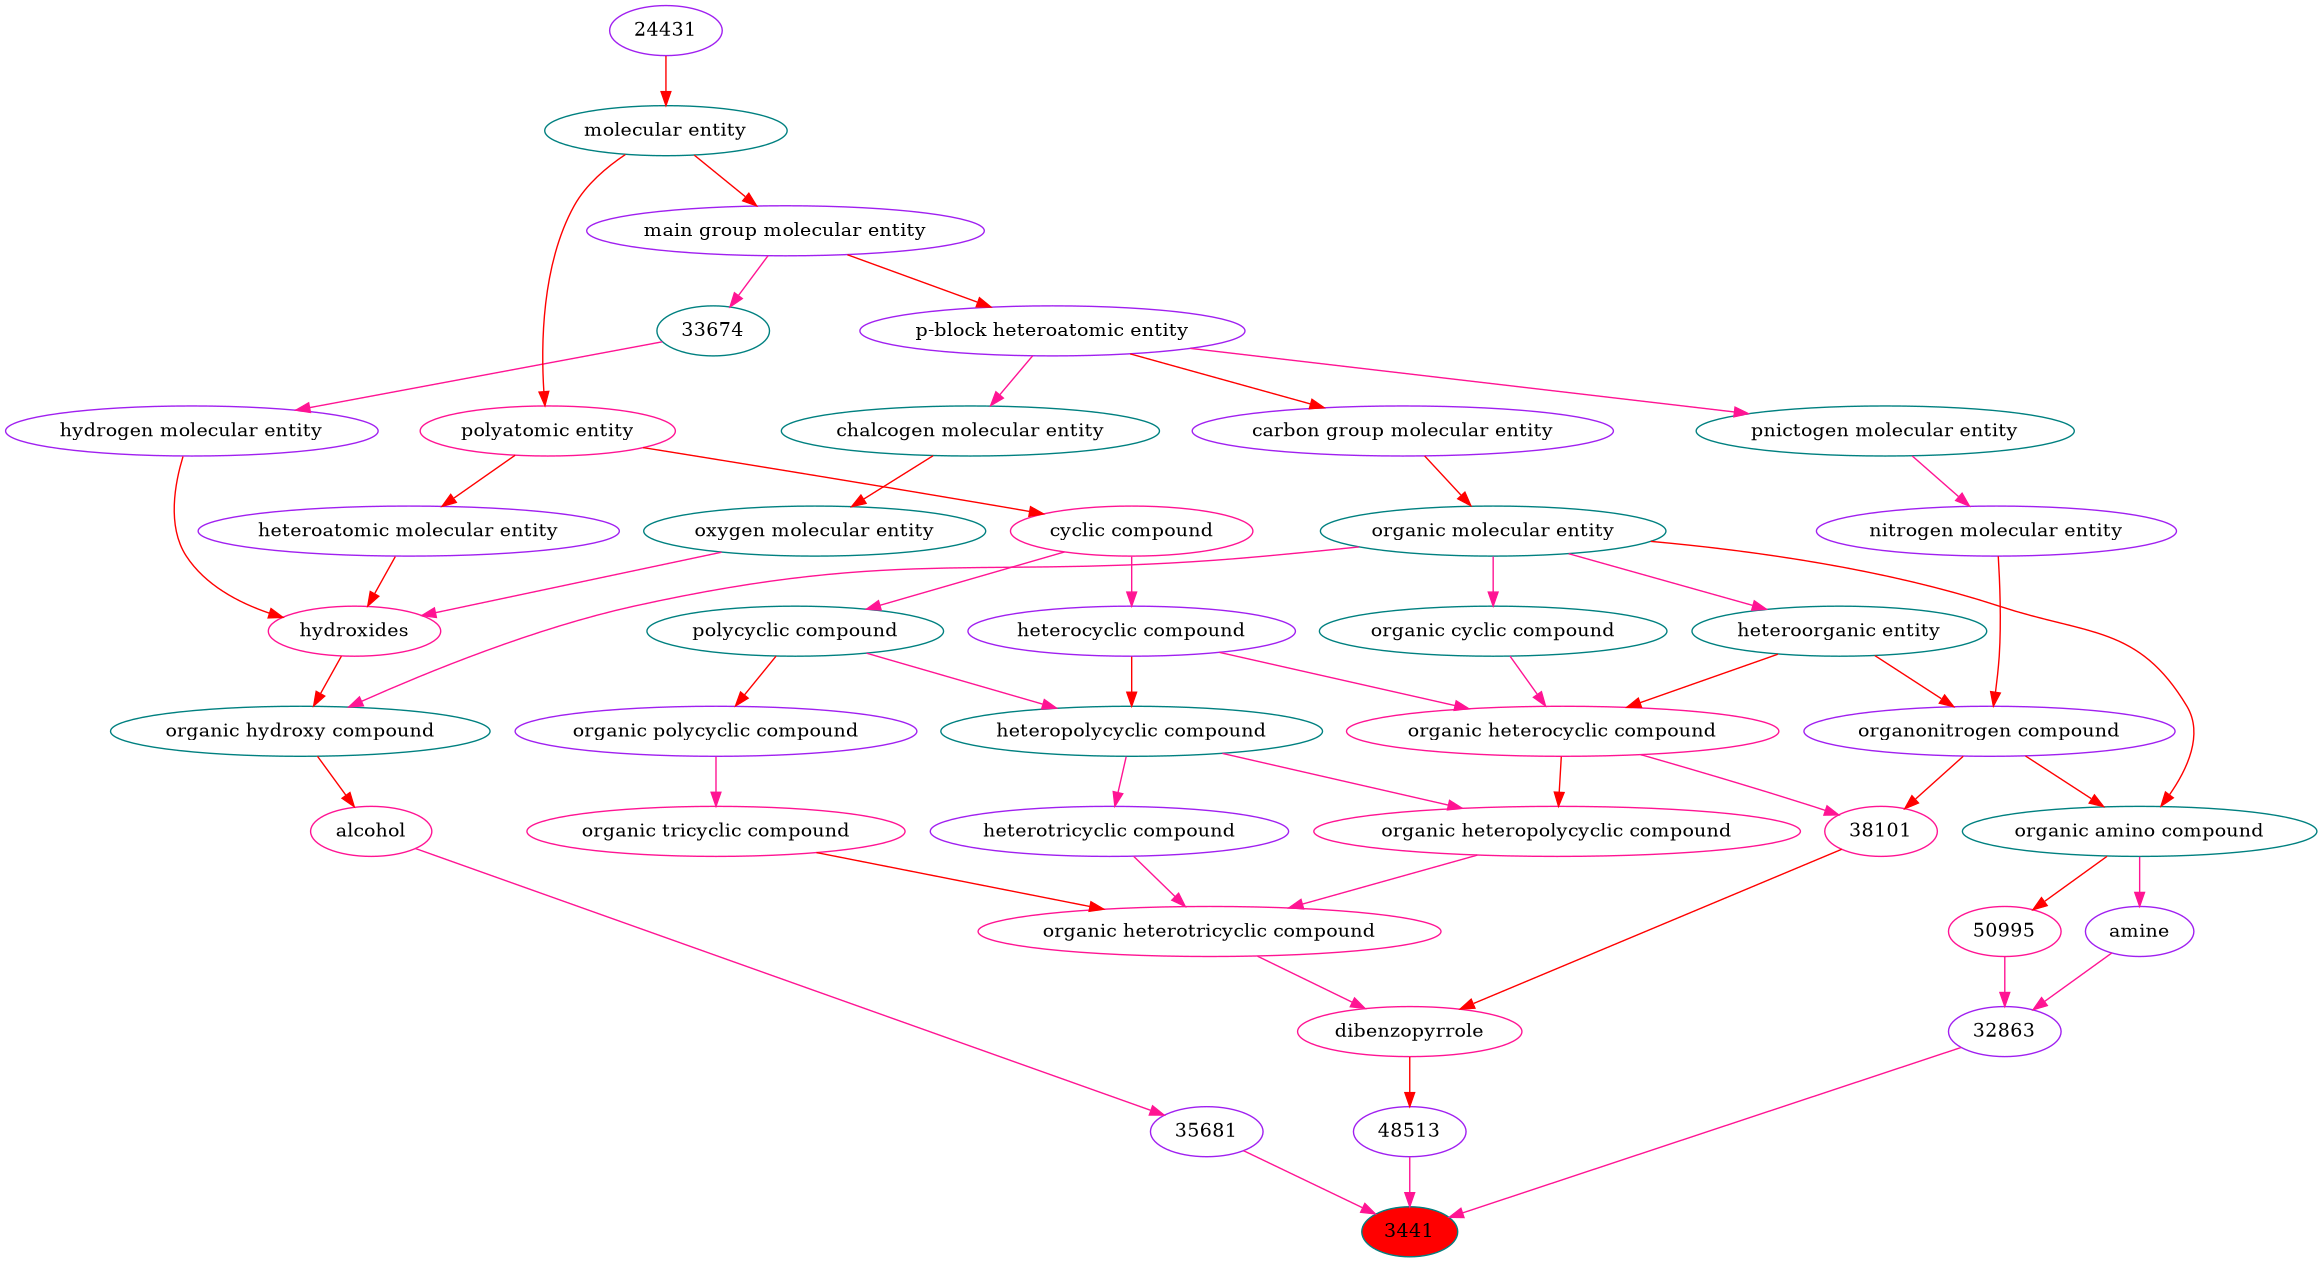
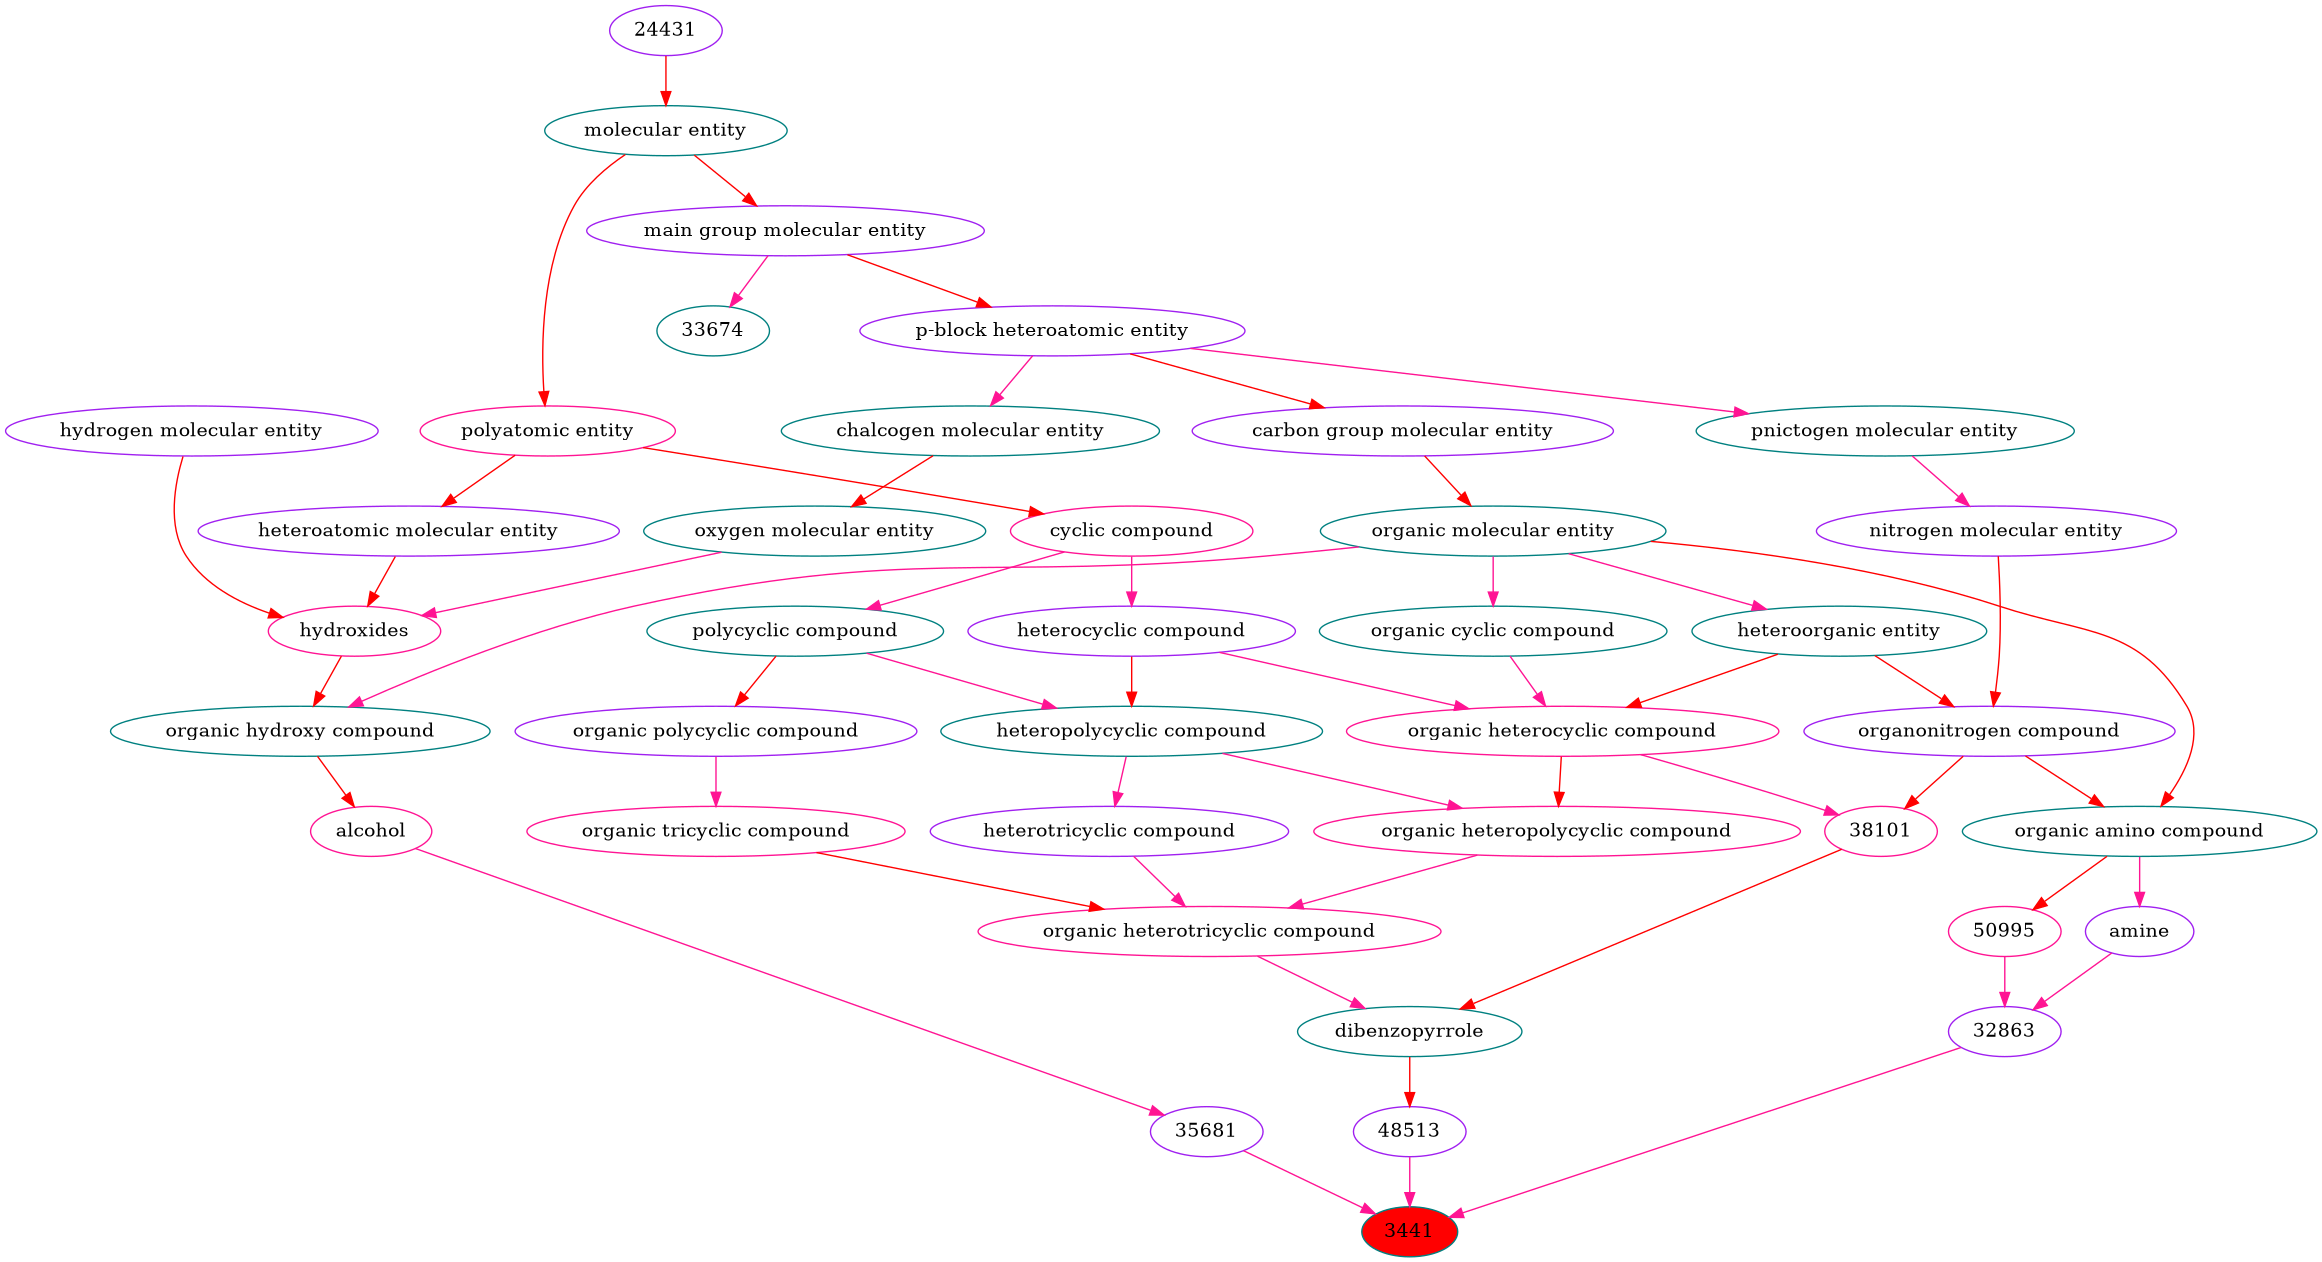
edge "33674" -> "hydrogen molecular entity": removed
node "dibenzopyrrole": color deeppink -> teal
